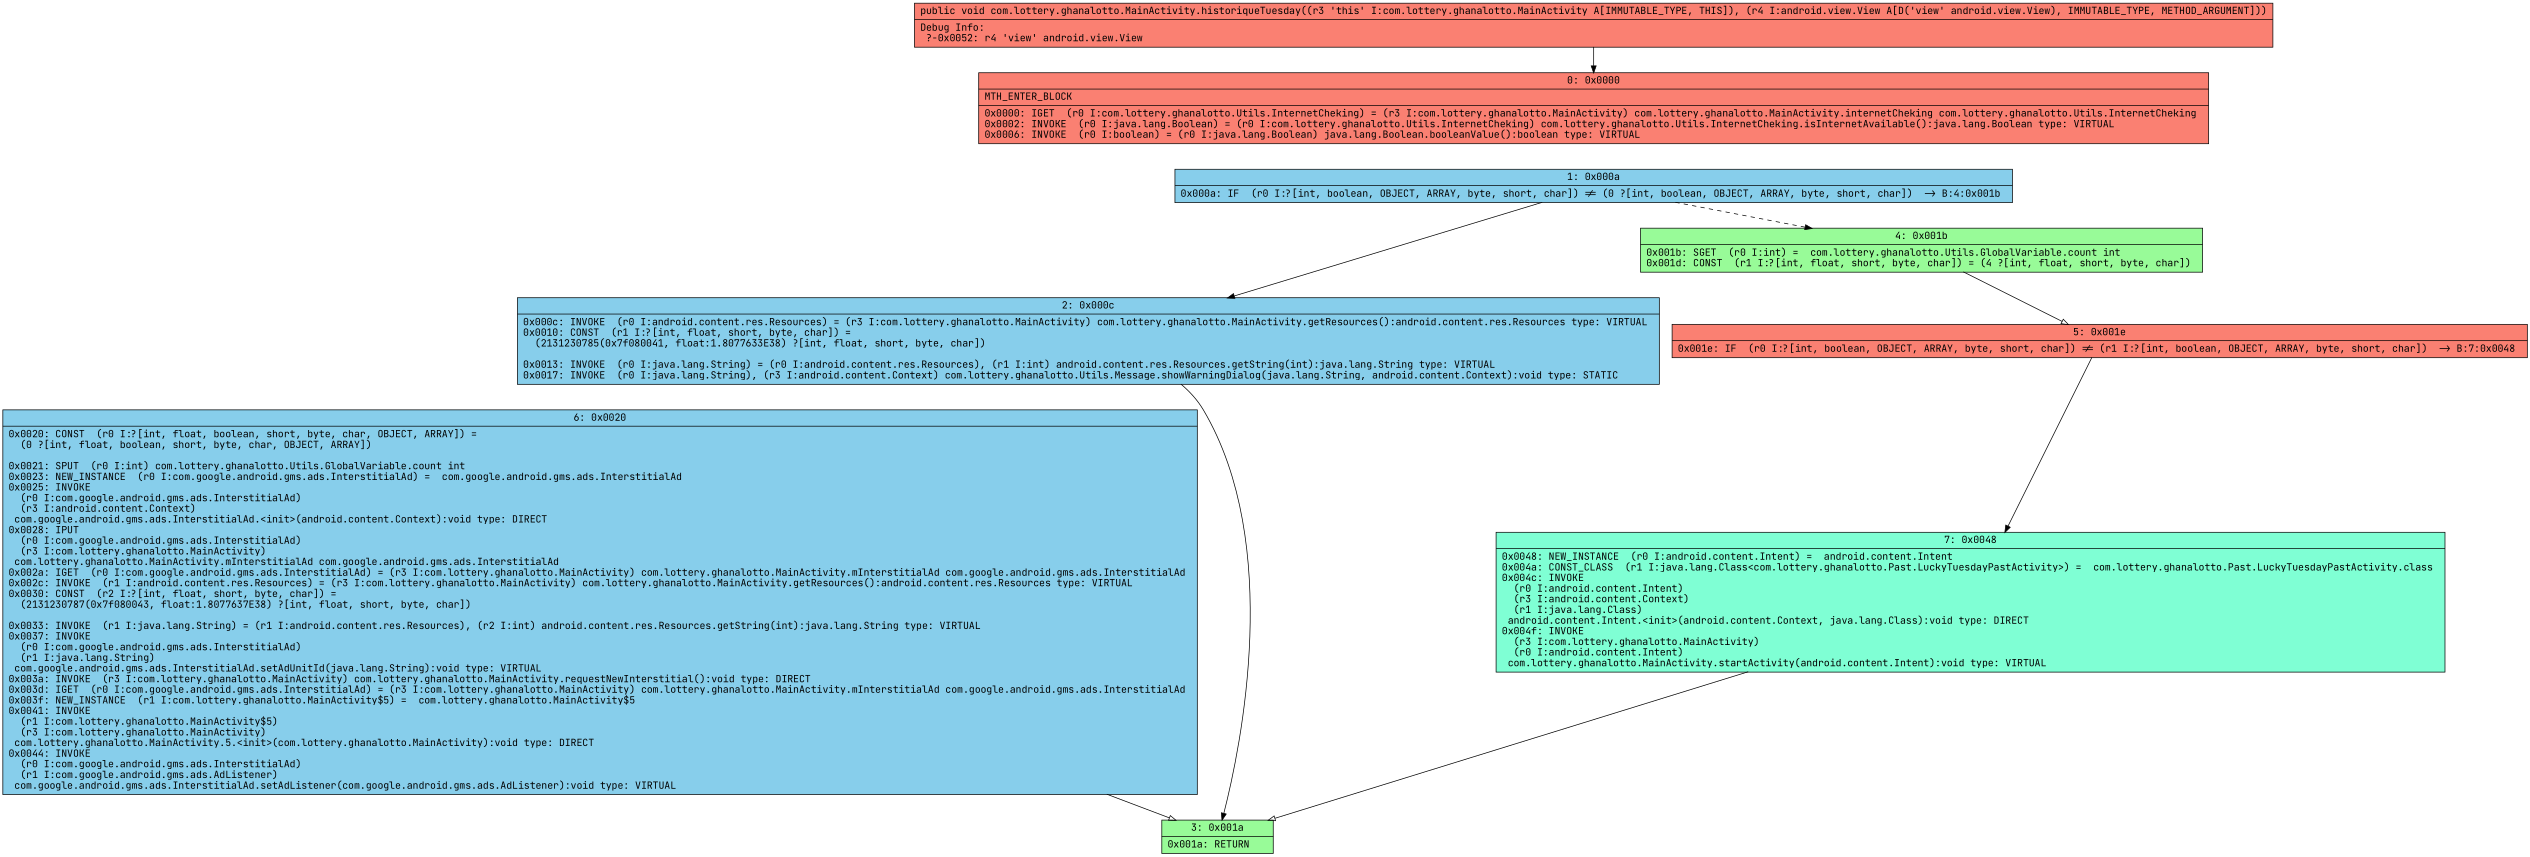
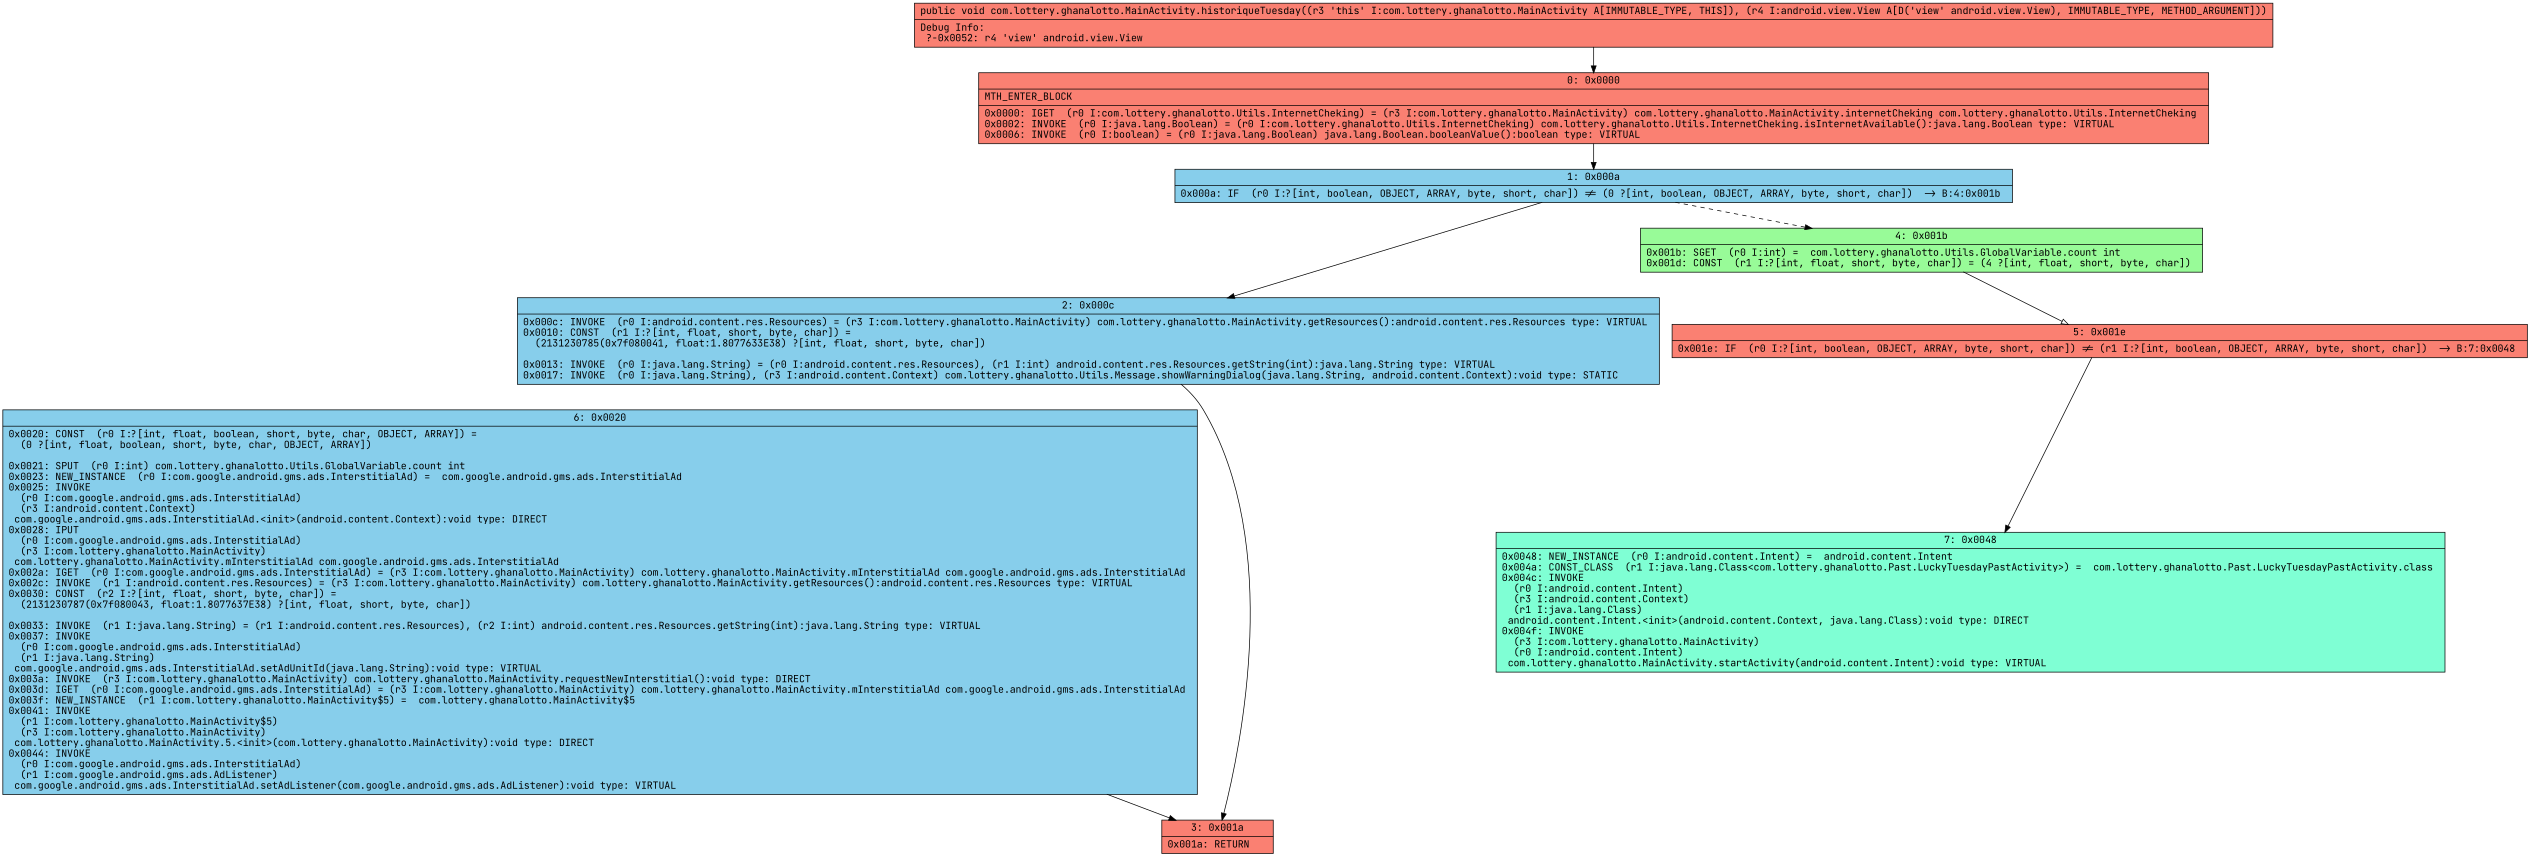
edge "0: 0x0000" -> "1: 0x000a": added
edge "7: 0x0048" -> "3: 0x001a": removed
edge "6: 0x0020" -> "3: 0x001a": arrowhead onormal -> normal
node "3: 0x001a": fillcolor palegreen -> salmon
